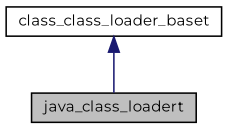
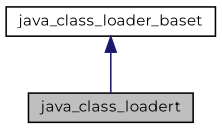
node "class_class_loader_baset": label "class_class_loader_baset" -> "java_class_loader_baset"
